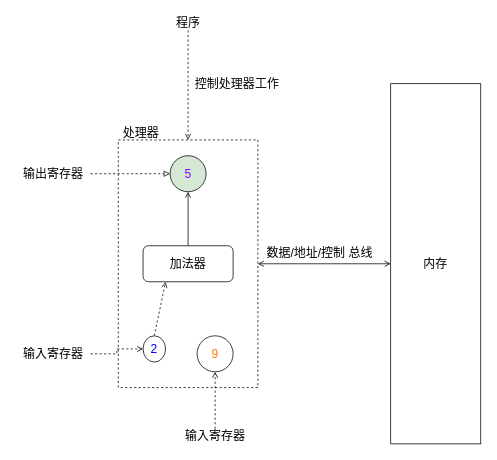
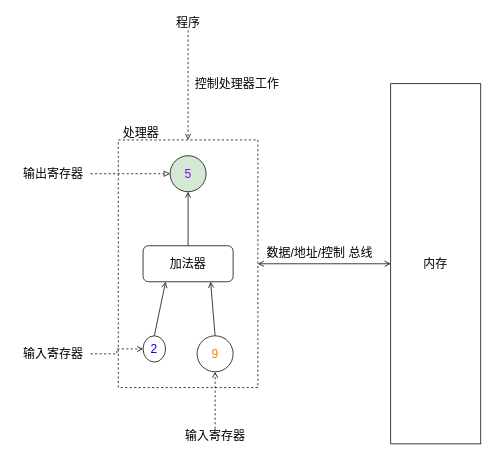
edge "9" -> "加法器": added
edge "2" -> "加法器": style dashed -> solid
